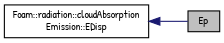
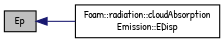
edge "Ep" -> "Foam::radiation::cloudAbsorption Emission::EDisp": reversed
